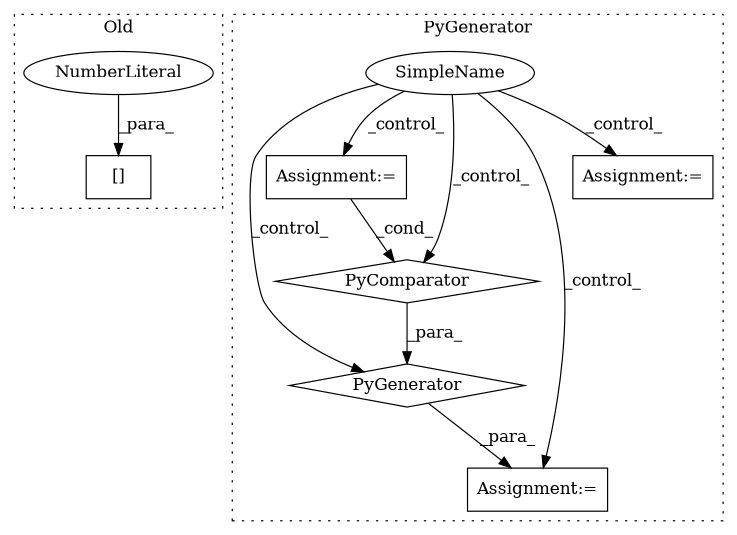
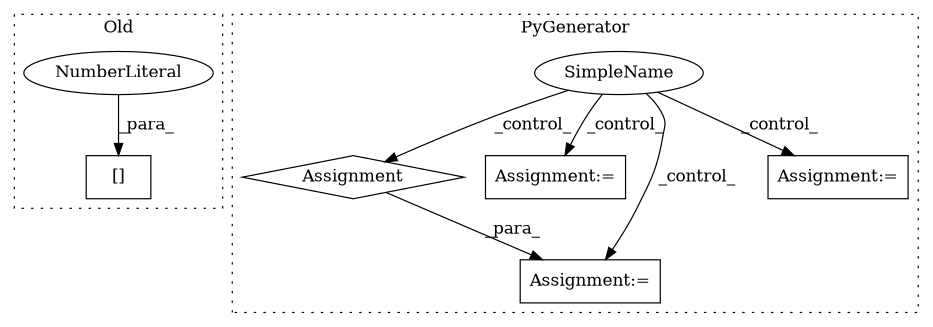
node "PyComparator": removed
node "PyGenerator": label "PyGenerator" -> "Assignment"
